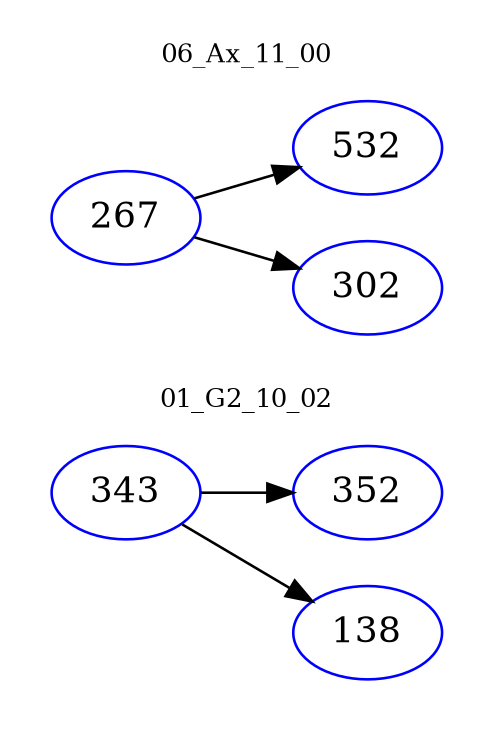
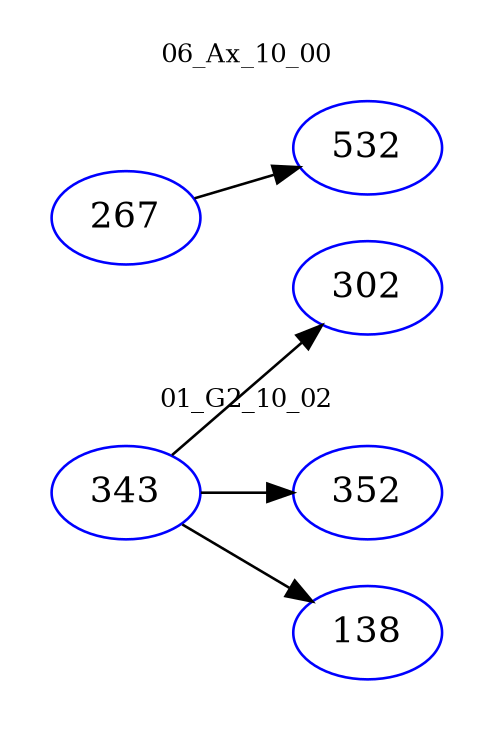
cluster "06_Ax_11_00": label "06_Ax_11_00" -> "06_Ax_10_00"
edge "267" -> "302": now "343" -> "302"
